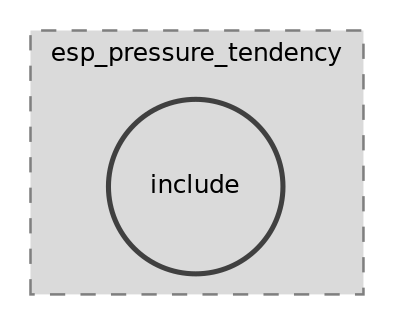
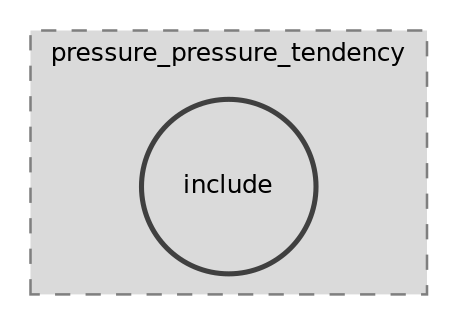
cluster "esp_pressure_tendency": label "esp_pressure_tendency" -> "pressure_pressure_tendency"
